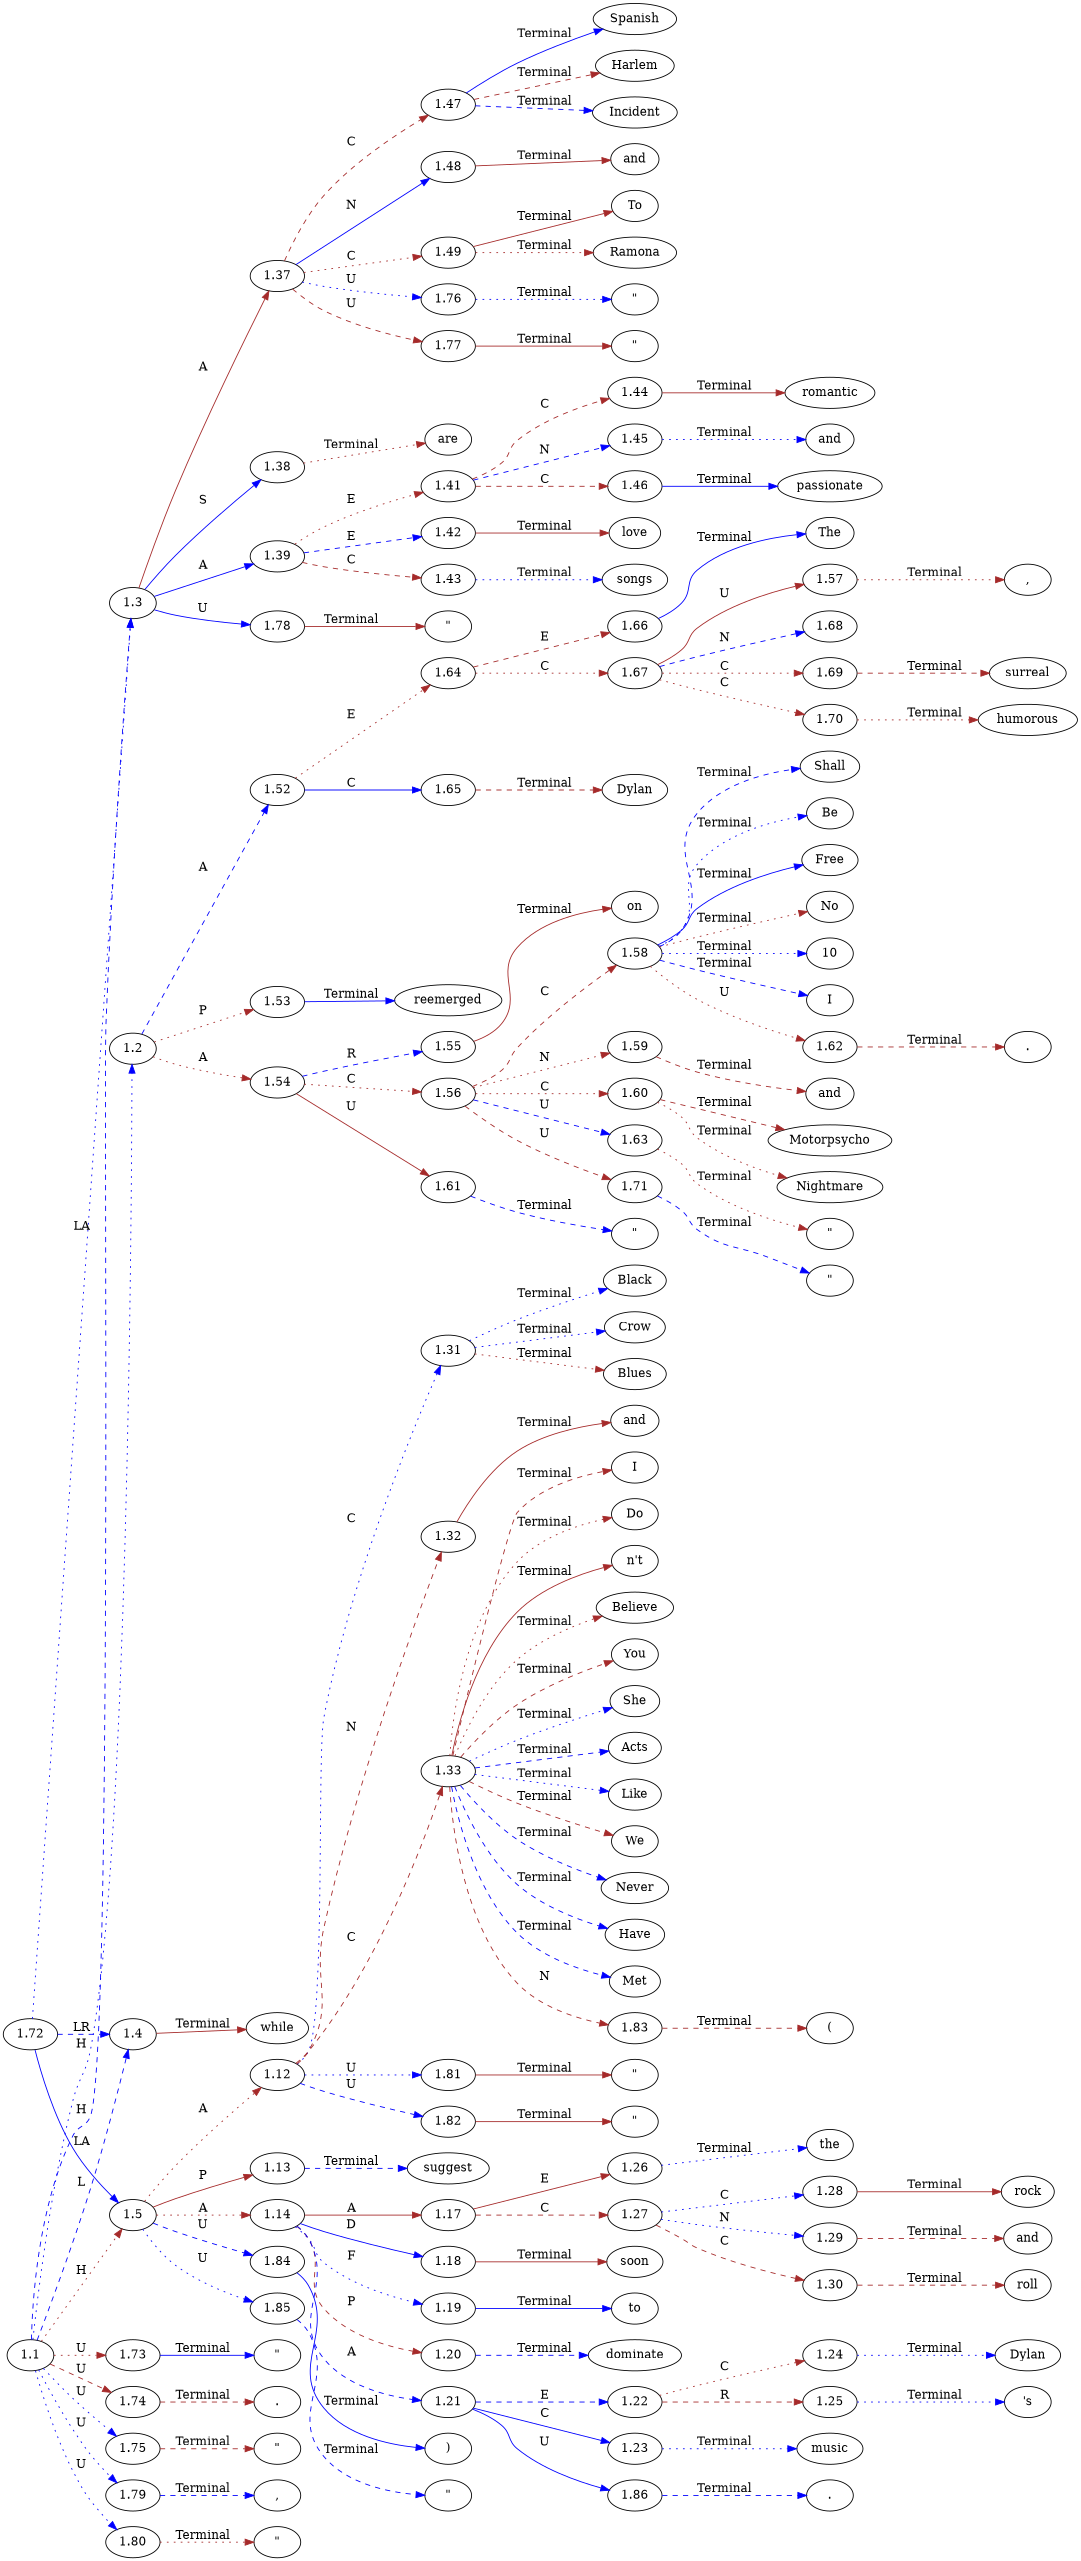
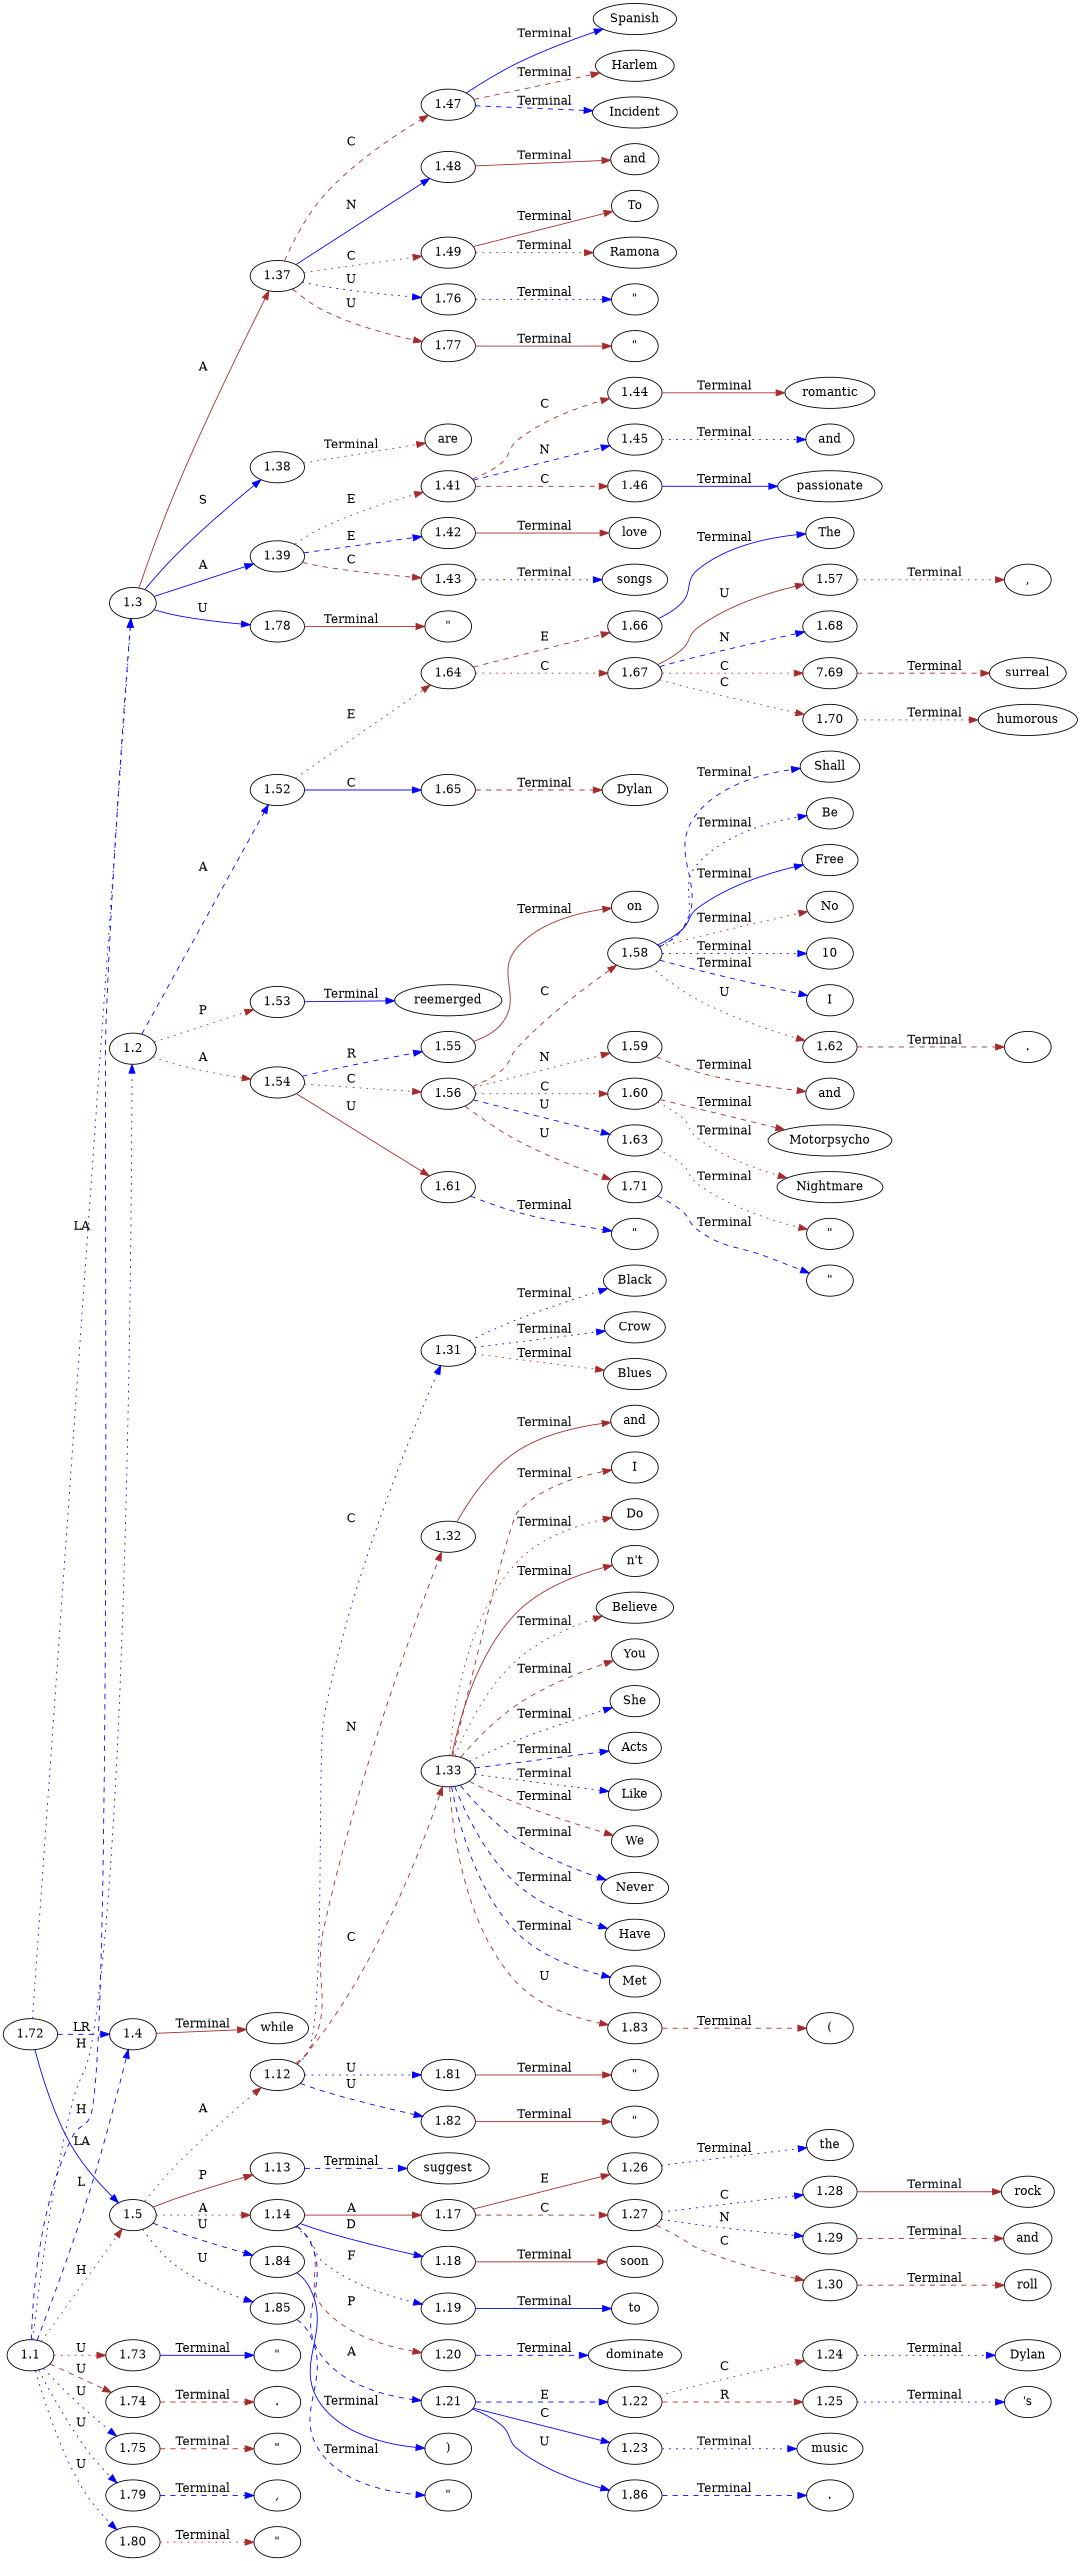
node "1.69": label "1.69" -> "7.69"
edge "1.33" -> "1.83": label "N" -> "U"
